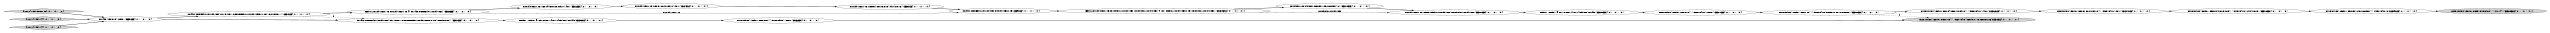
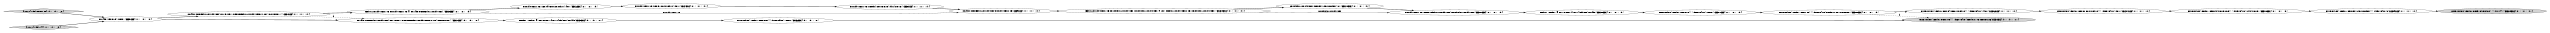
node "fromXmlWithAll['0', '1', '0']": removed
